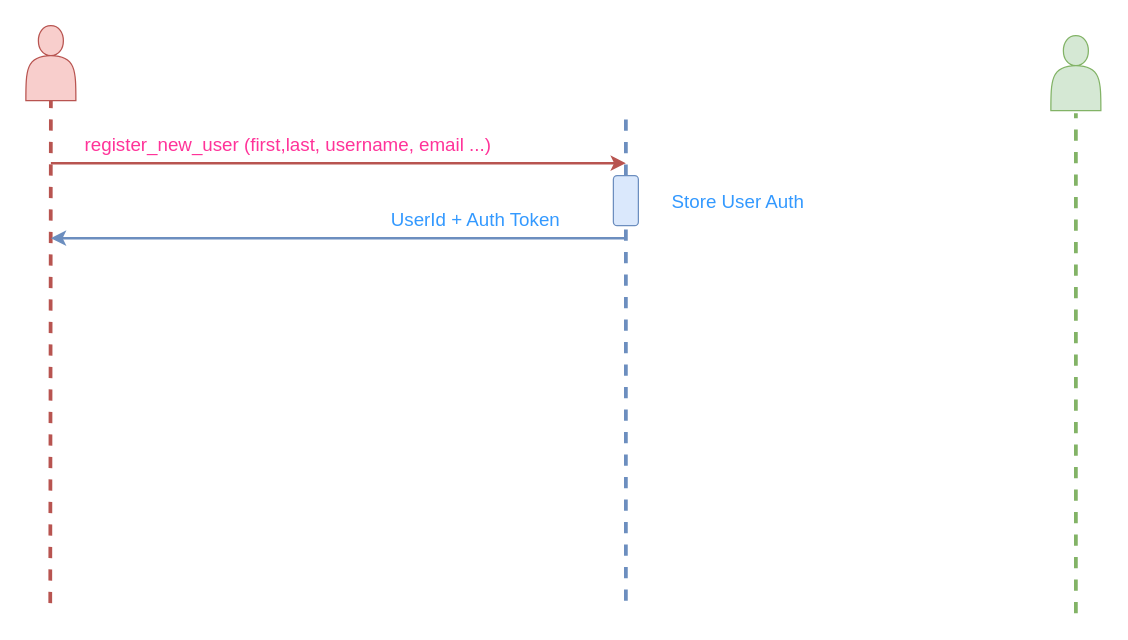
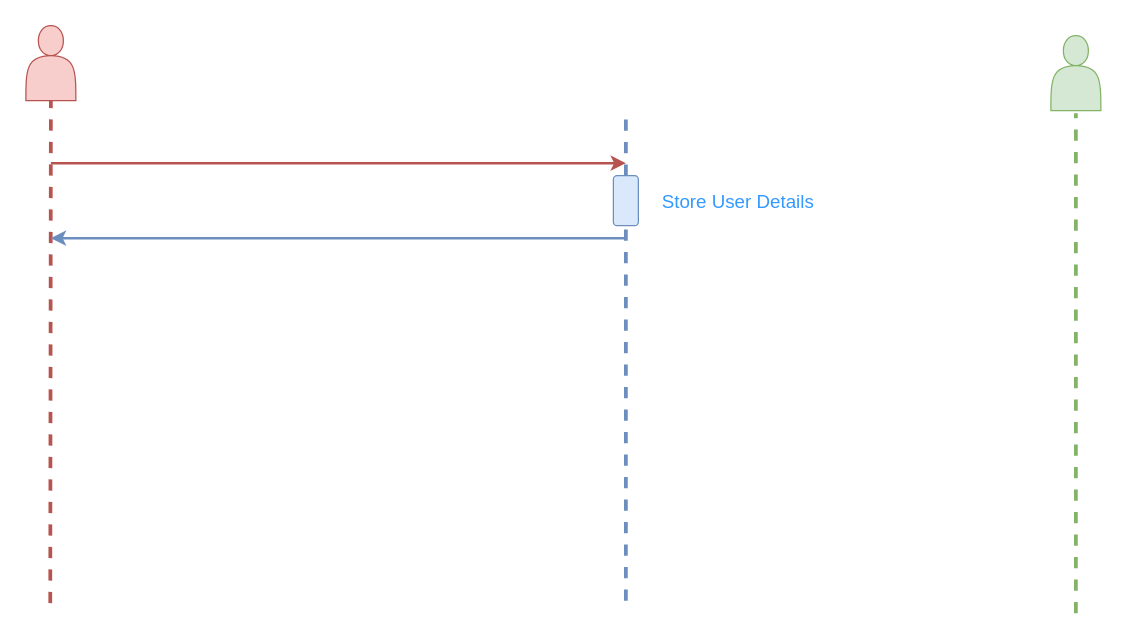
node "register_new_user (first,last, username, email ...)": removed
node "Store User Auth": label "Store User Auth" -> "Store User Details"
node "UserId + Auth Token": removed
